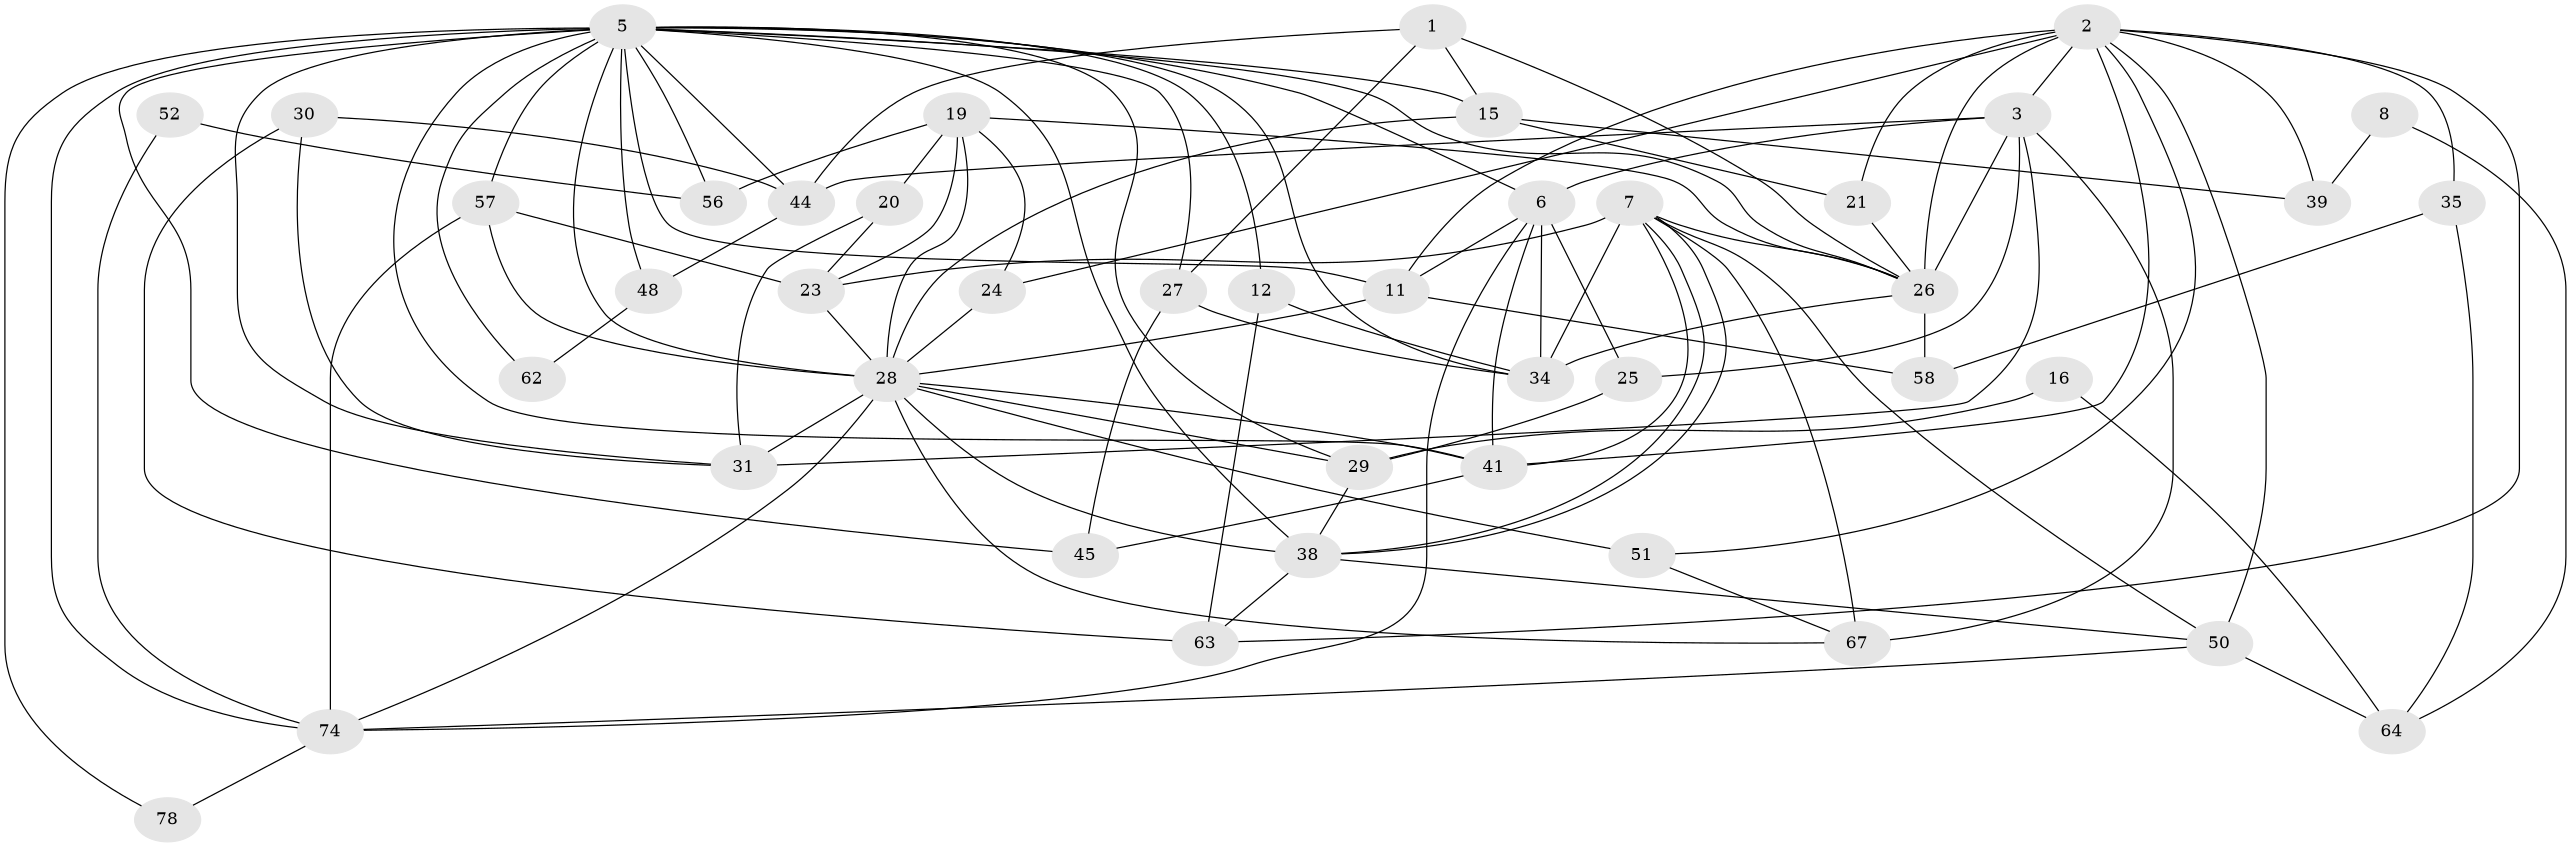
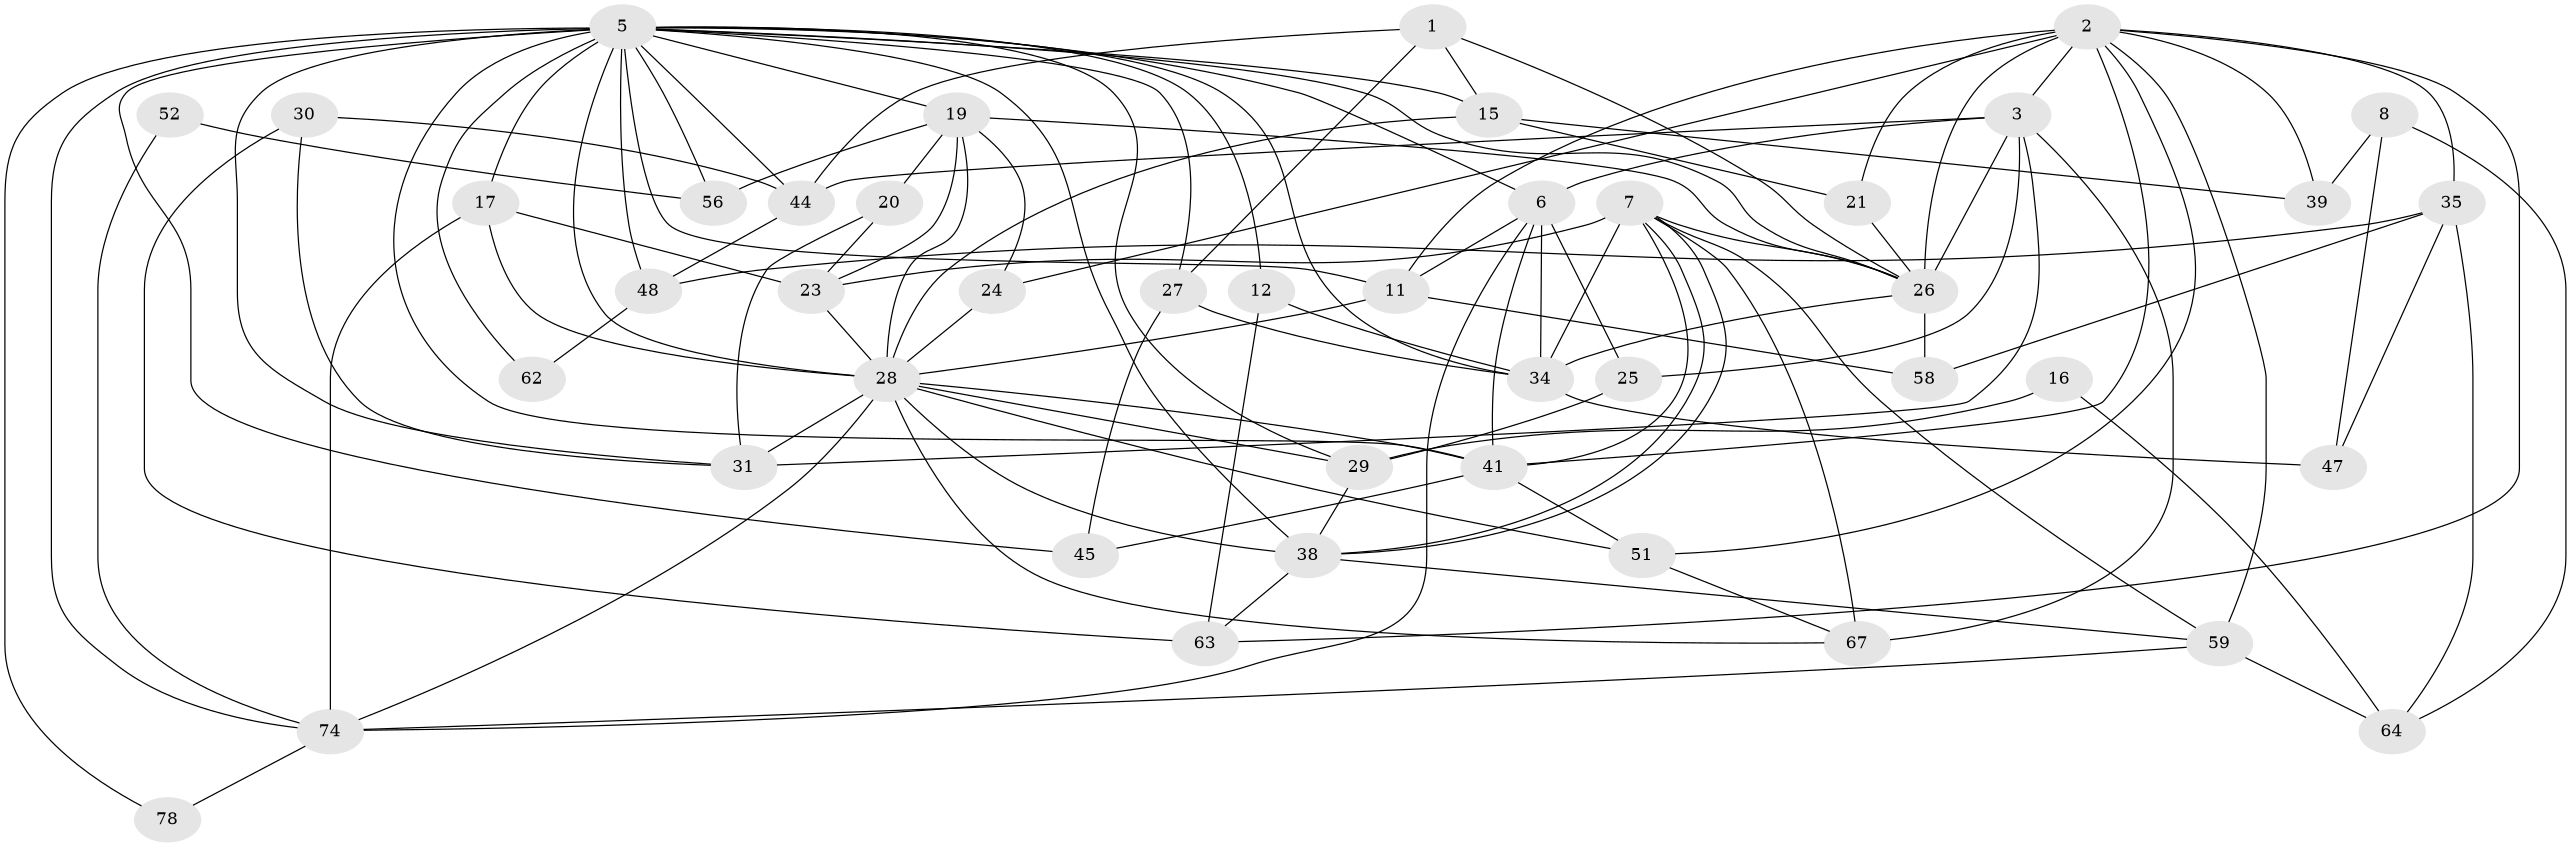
edge "5" -- "19": added
node "57": label "57" -> "17"
edge "35" -- "48": added
node "47": added
edge "41" -- "51": added
node "50": label "50" -> "59"
